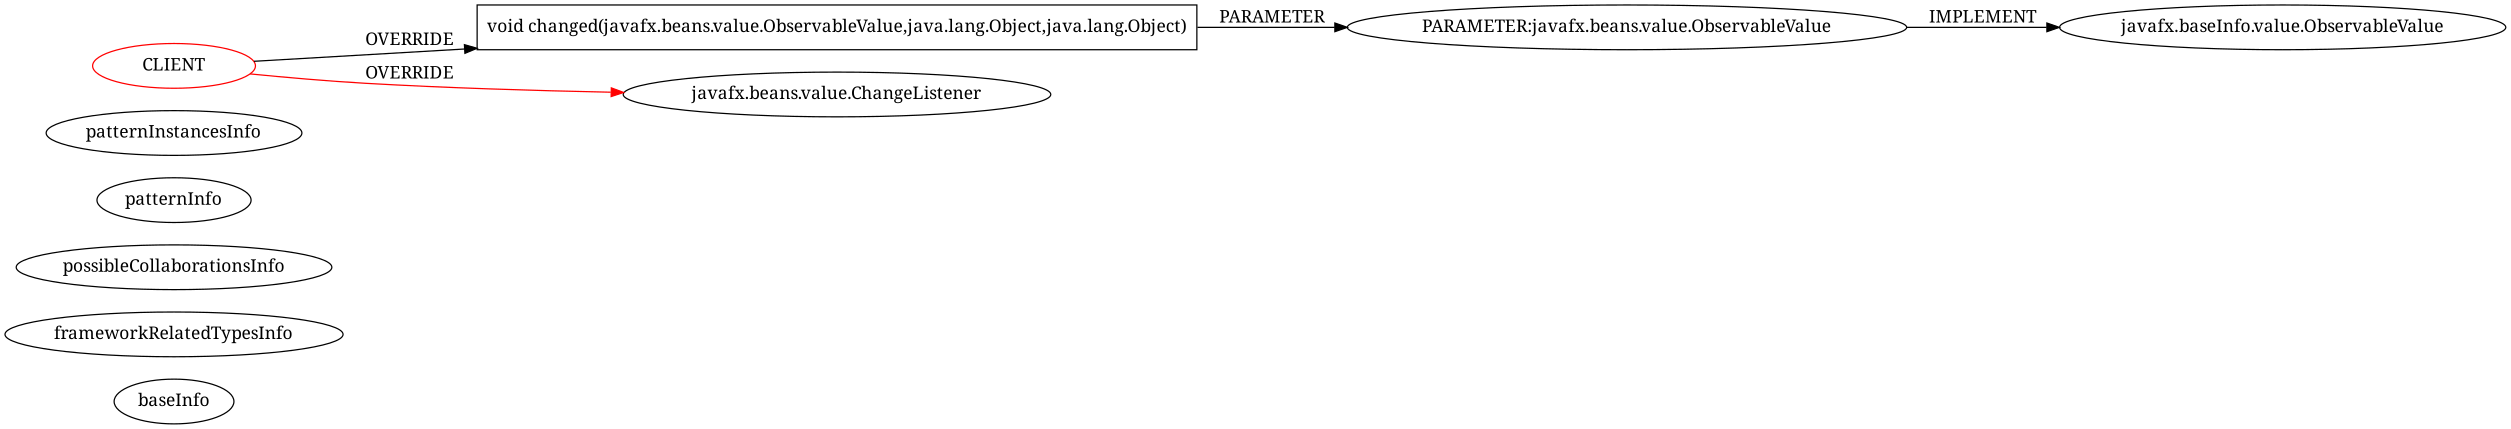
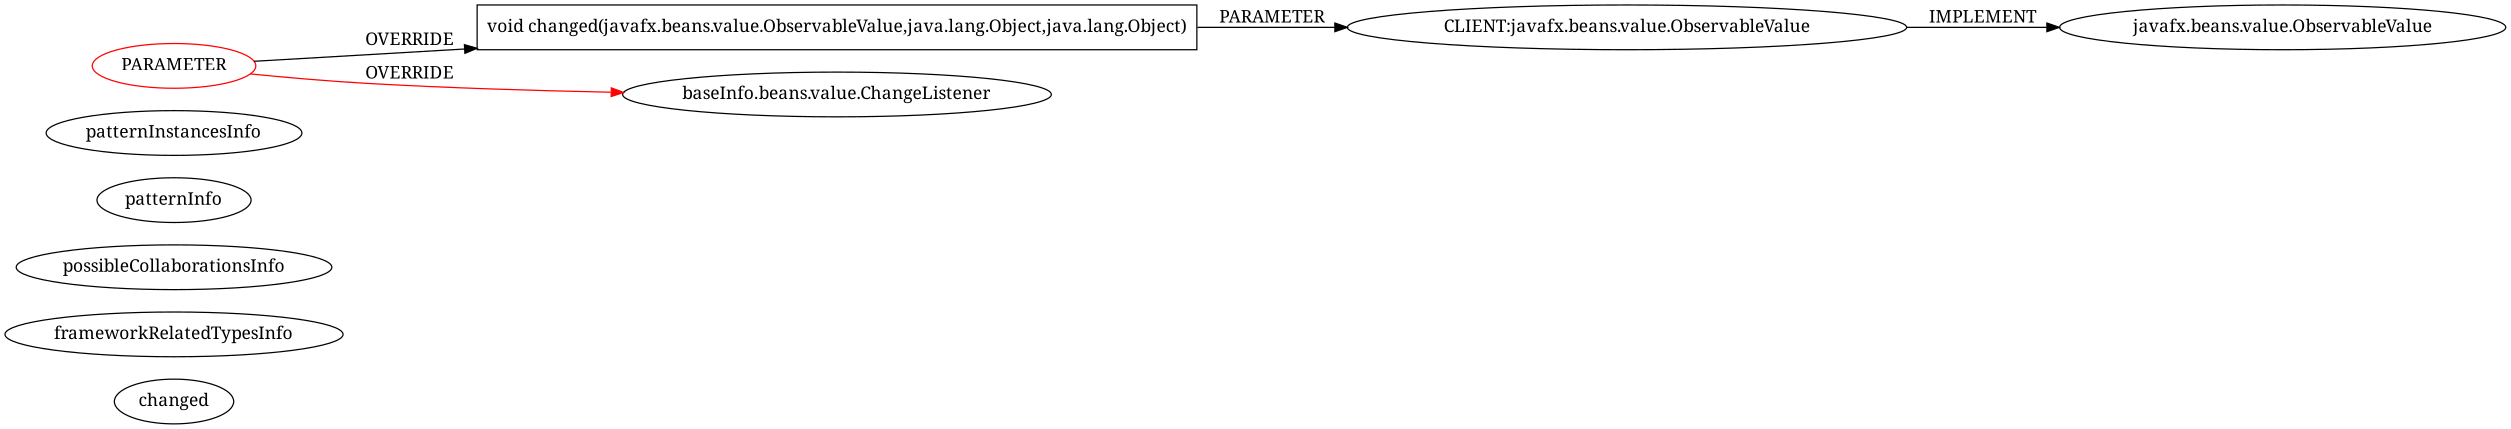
node "PARAMETER:javafx.beans.value.ObservableValue": label "PARAMETER:javafx.beans.value.ObservableValue" -> "CLIENT:javafx.beans.value.ObservableValue"
node "javafx.baseInfo.value.ObservableValue": label "javafx.baseInfo.value.ObservableValue" -> "javafx.beans.value.ObservableValue"
node "CLIENT": label "CLIENT" -> "PARAMETER"
node "javafx.beans.value.ChangeListener": label "javafx.beans.value.ChangeListener" -> "baseInfo.beans.value.ChangeListener"
node "baseInfo": label "baseInfo" -> "changed"
